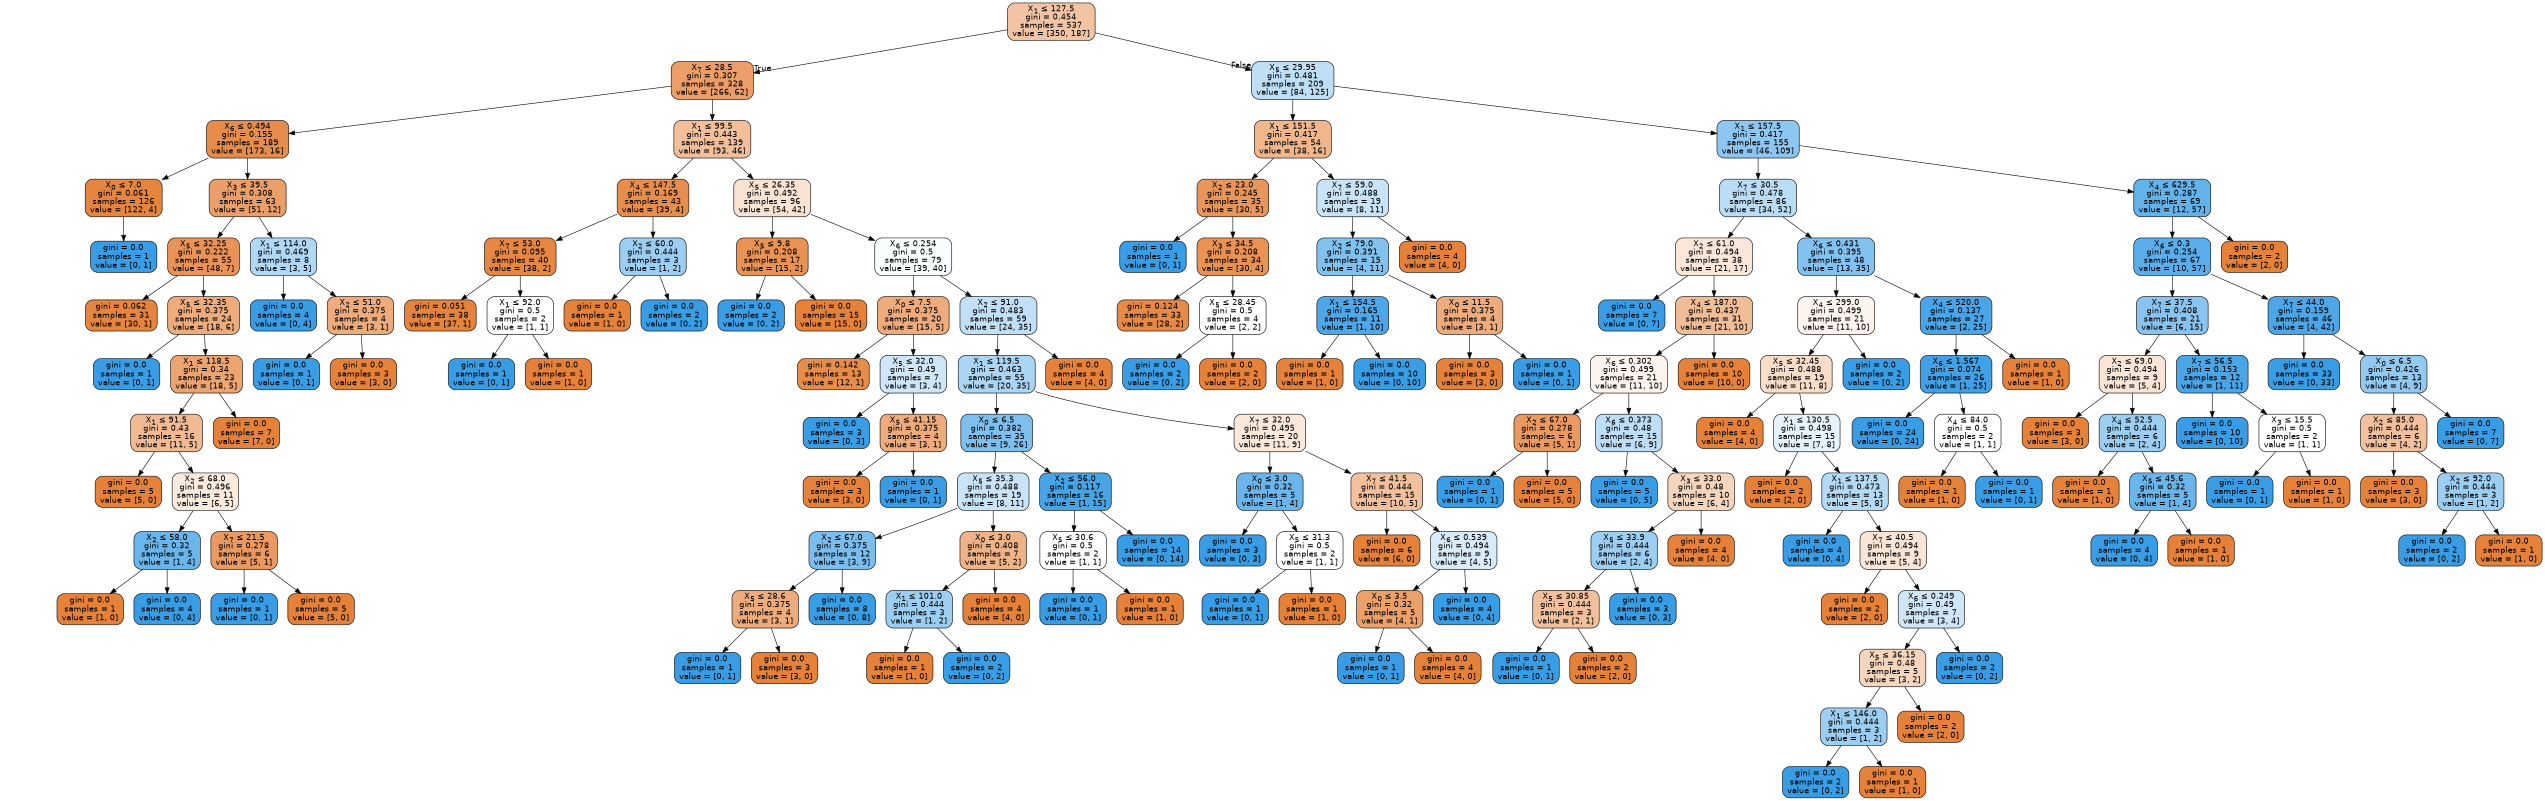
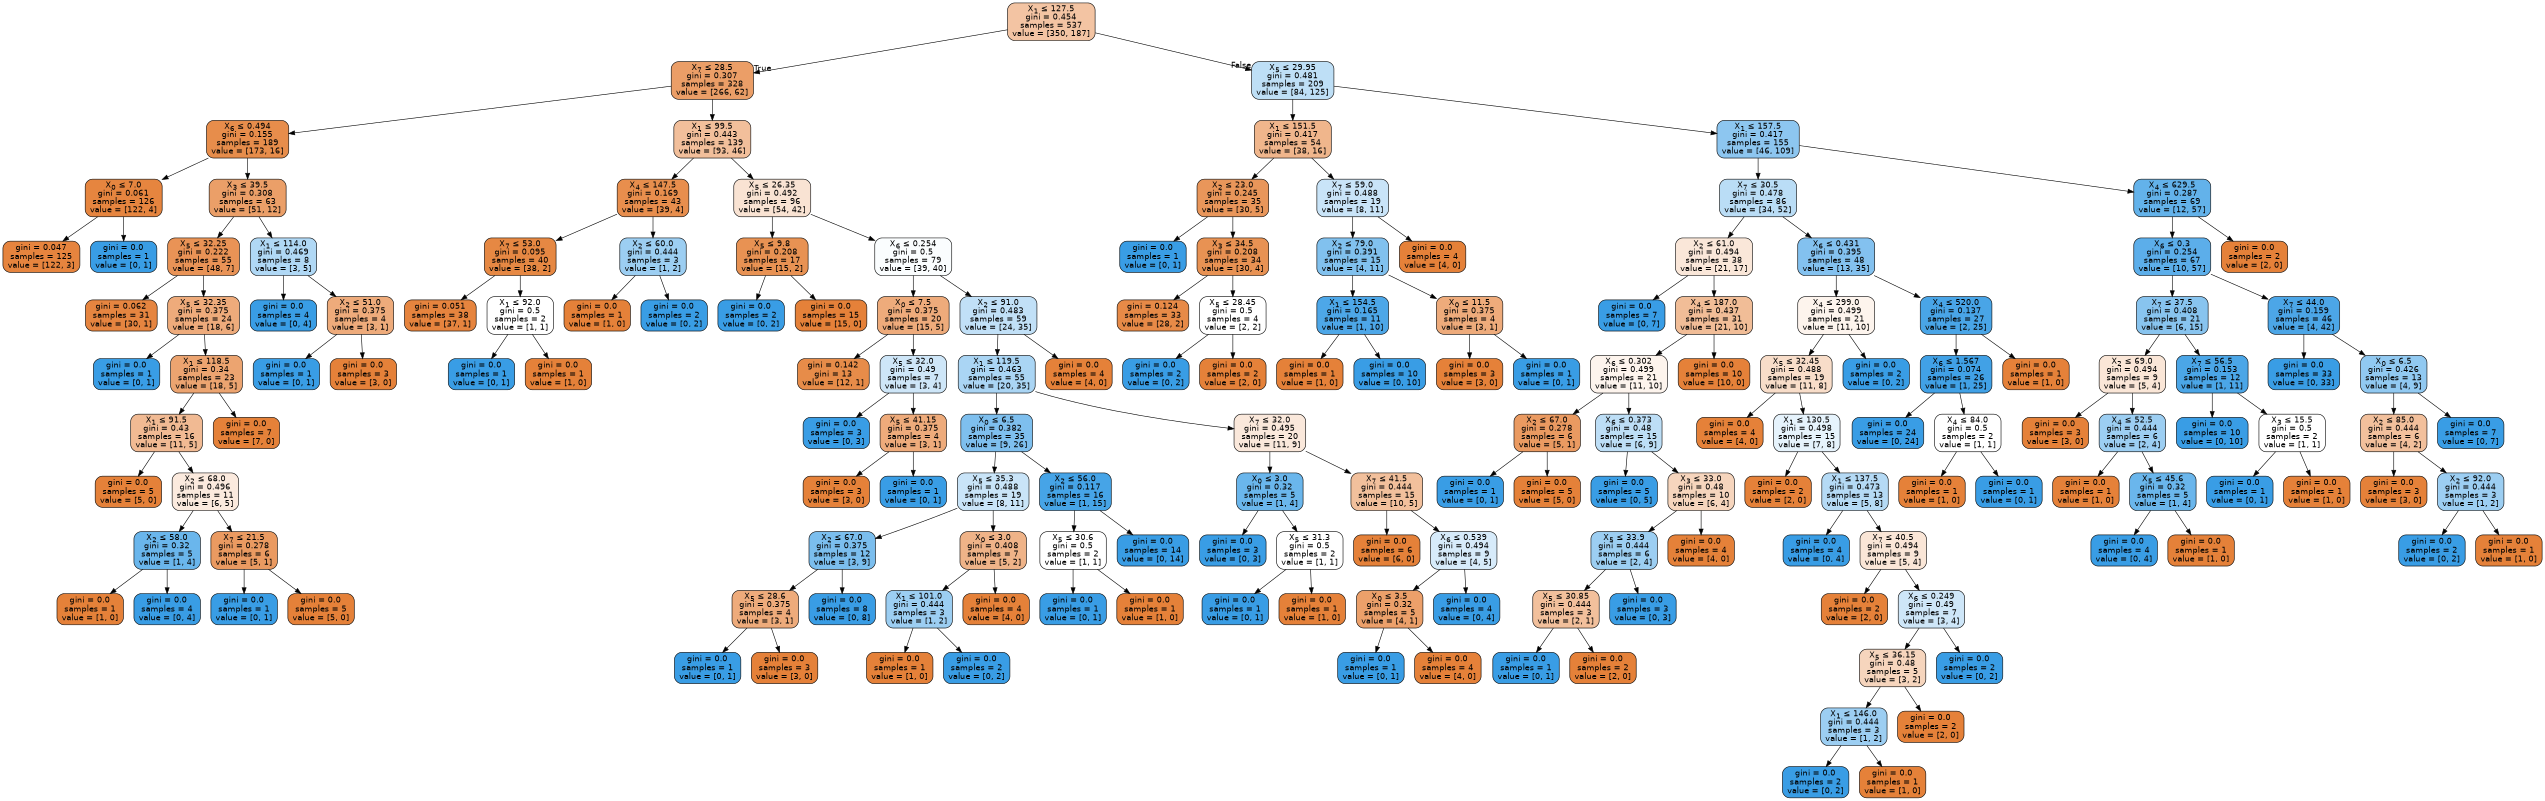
node "gini = 0.047": added
node "gini = 0.142": text "samples = 13" -> "gini = 13"
